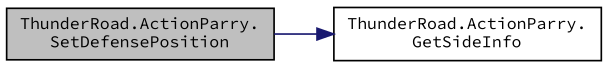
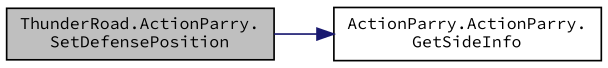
node "ThunderRoad.ActionParry. GetSideInfo": label "ThunderRoad.ActionParry. GetSideInfo" -> "ActionParry.ActionParry. GetSideInfo"
